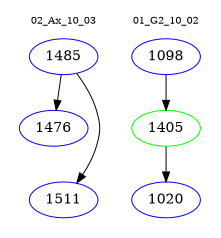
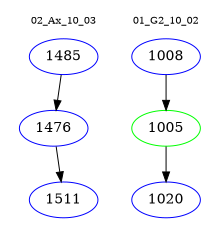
node "1098": label "1098" -> "1008"
edge "1485" -> "1511": now "1476" -> "1511"
node "1405": label "1405" -> "1005"
